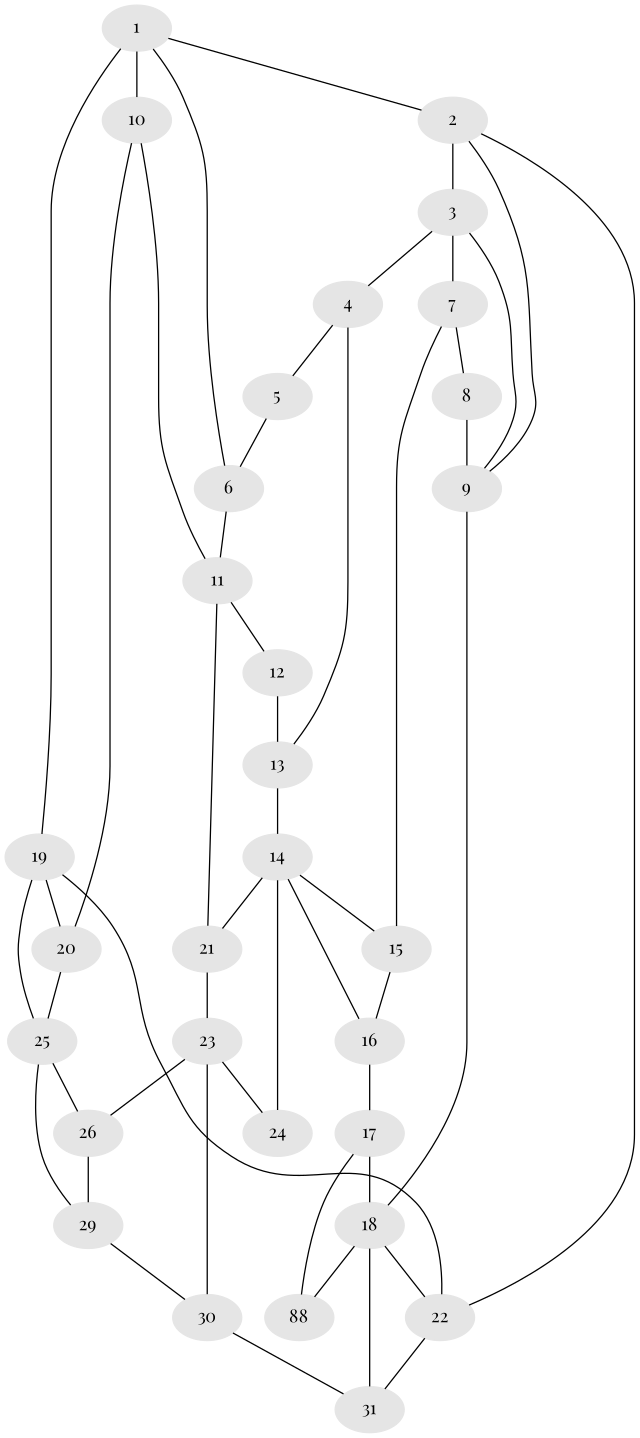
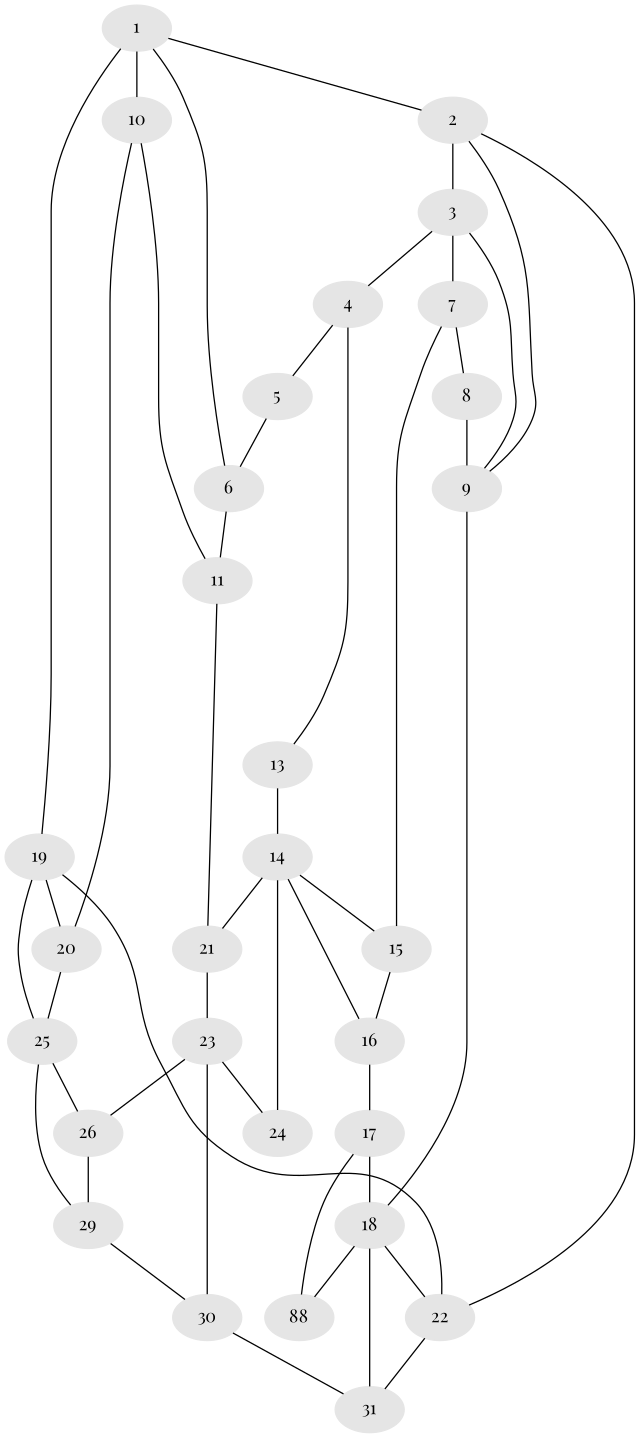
node "12": removed
